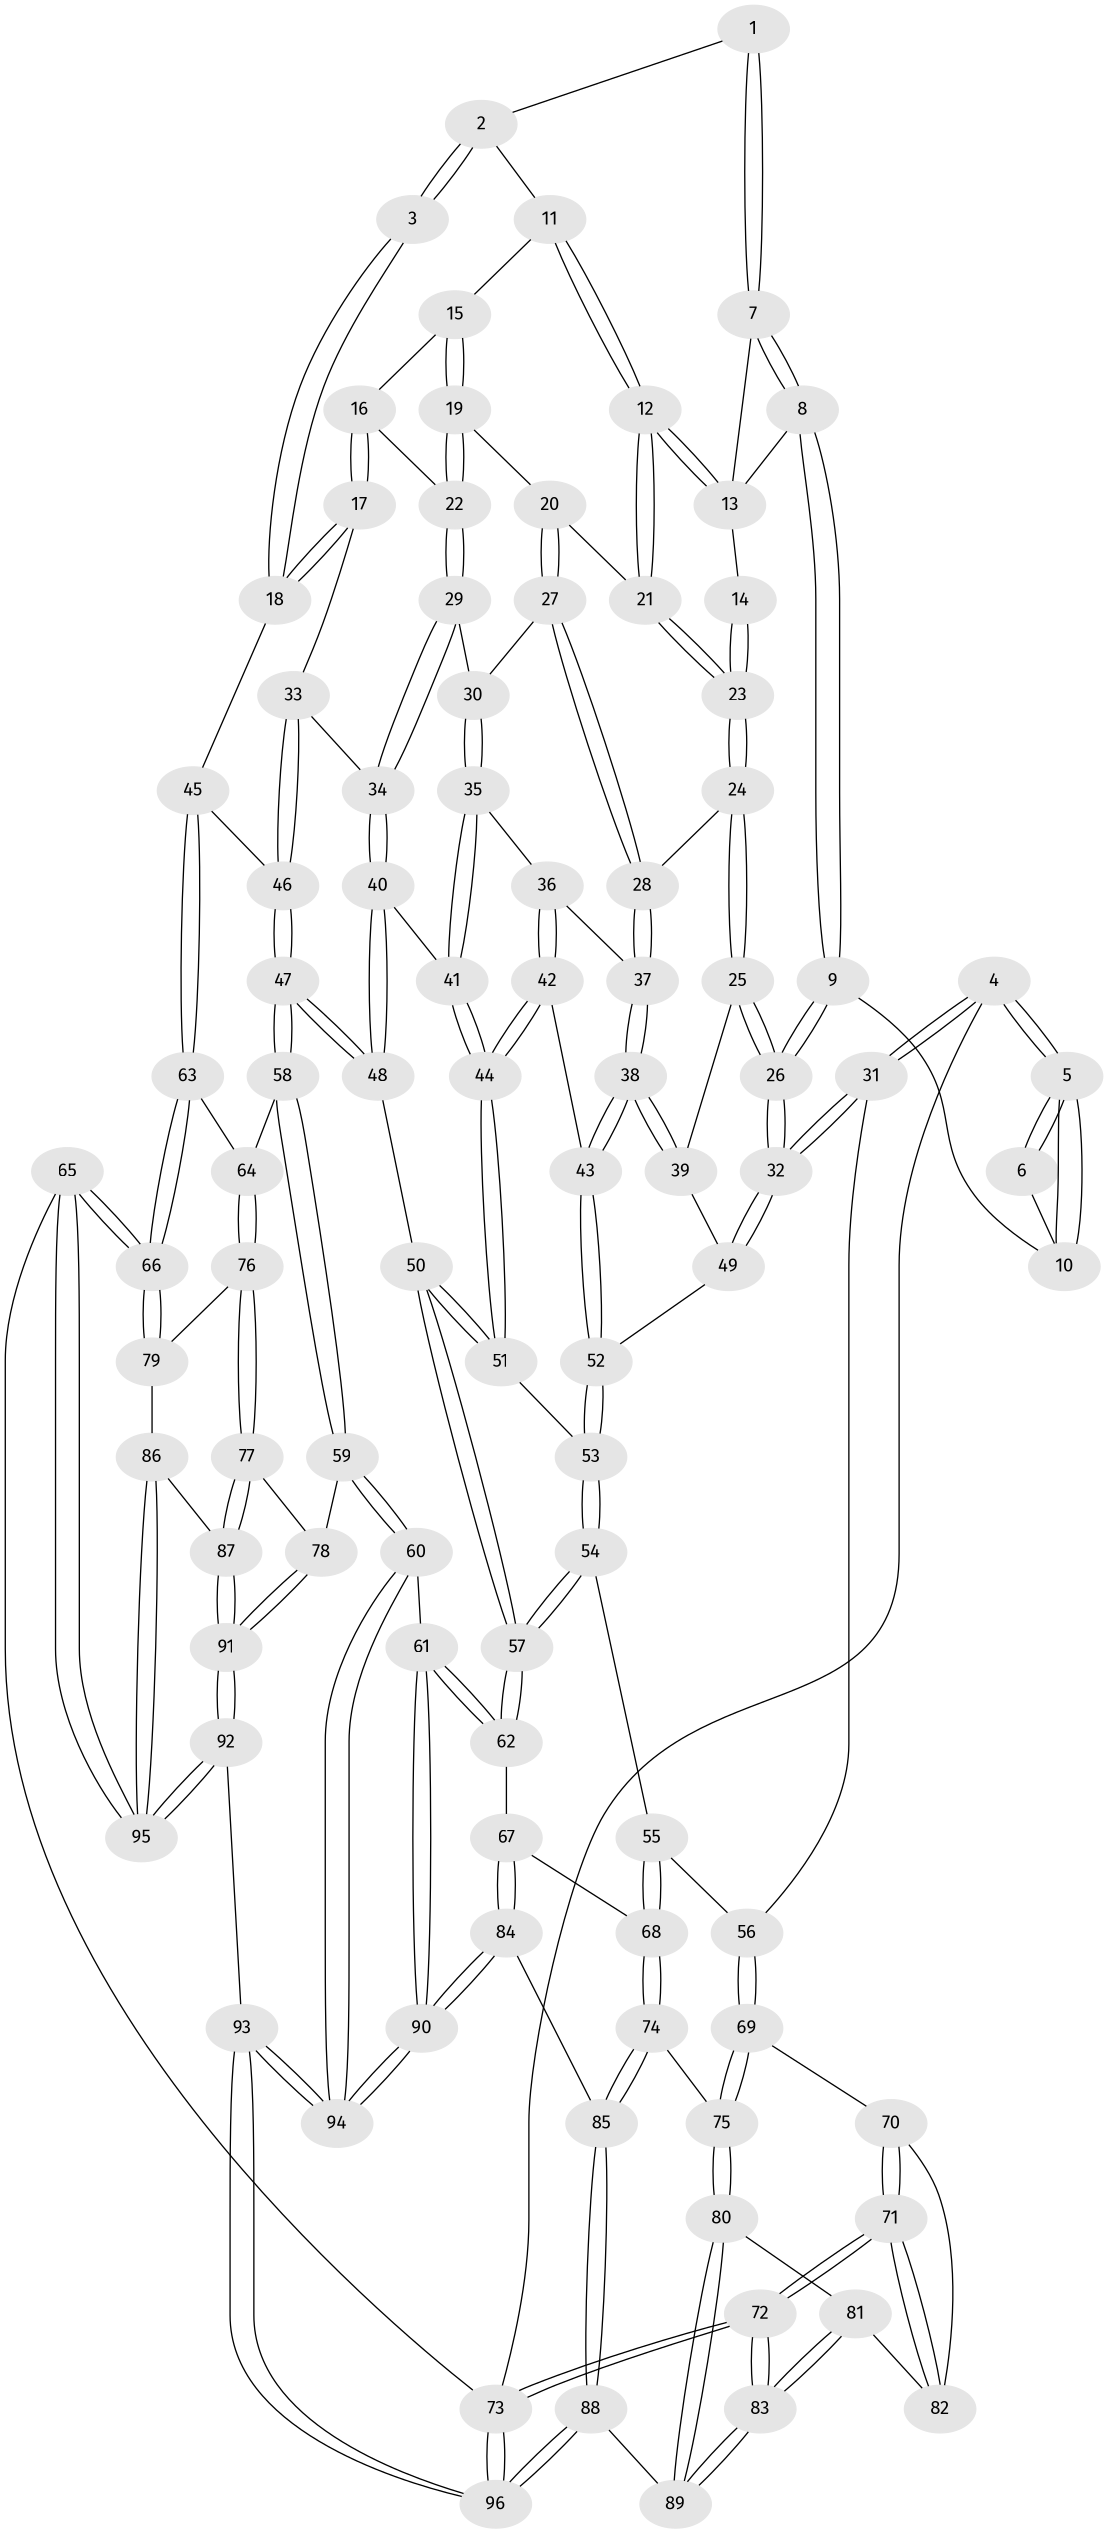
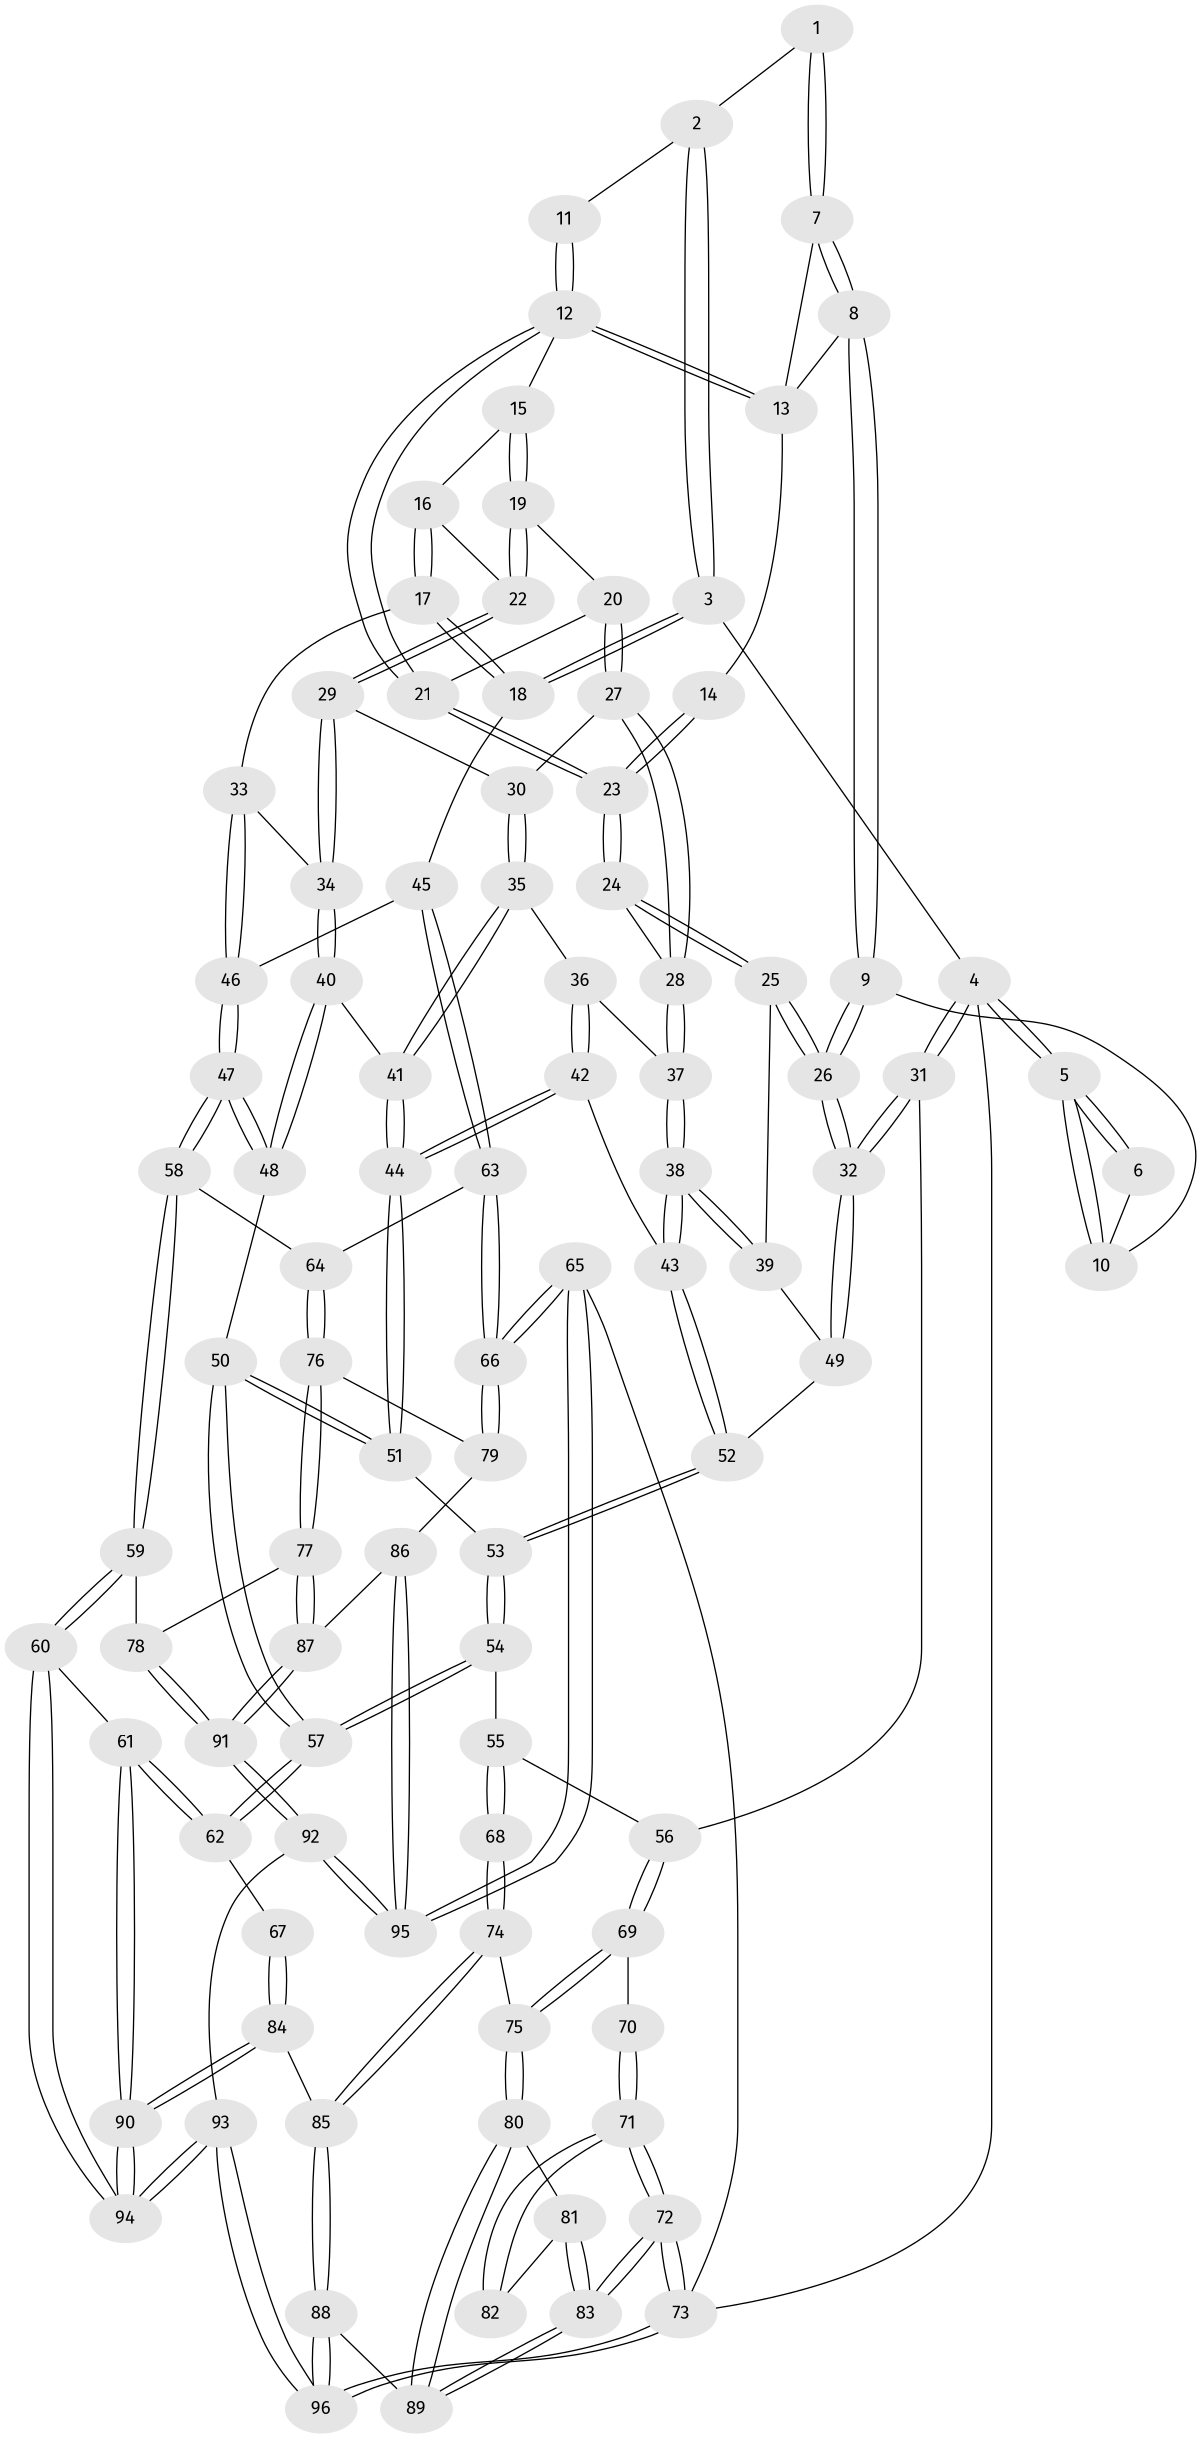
edge "11" -- "15": now "12" -- "15"
edge "3" -- "4": added
edge "67" -- "68": removed
edge "70" -- "82": removed
